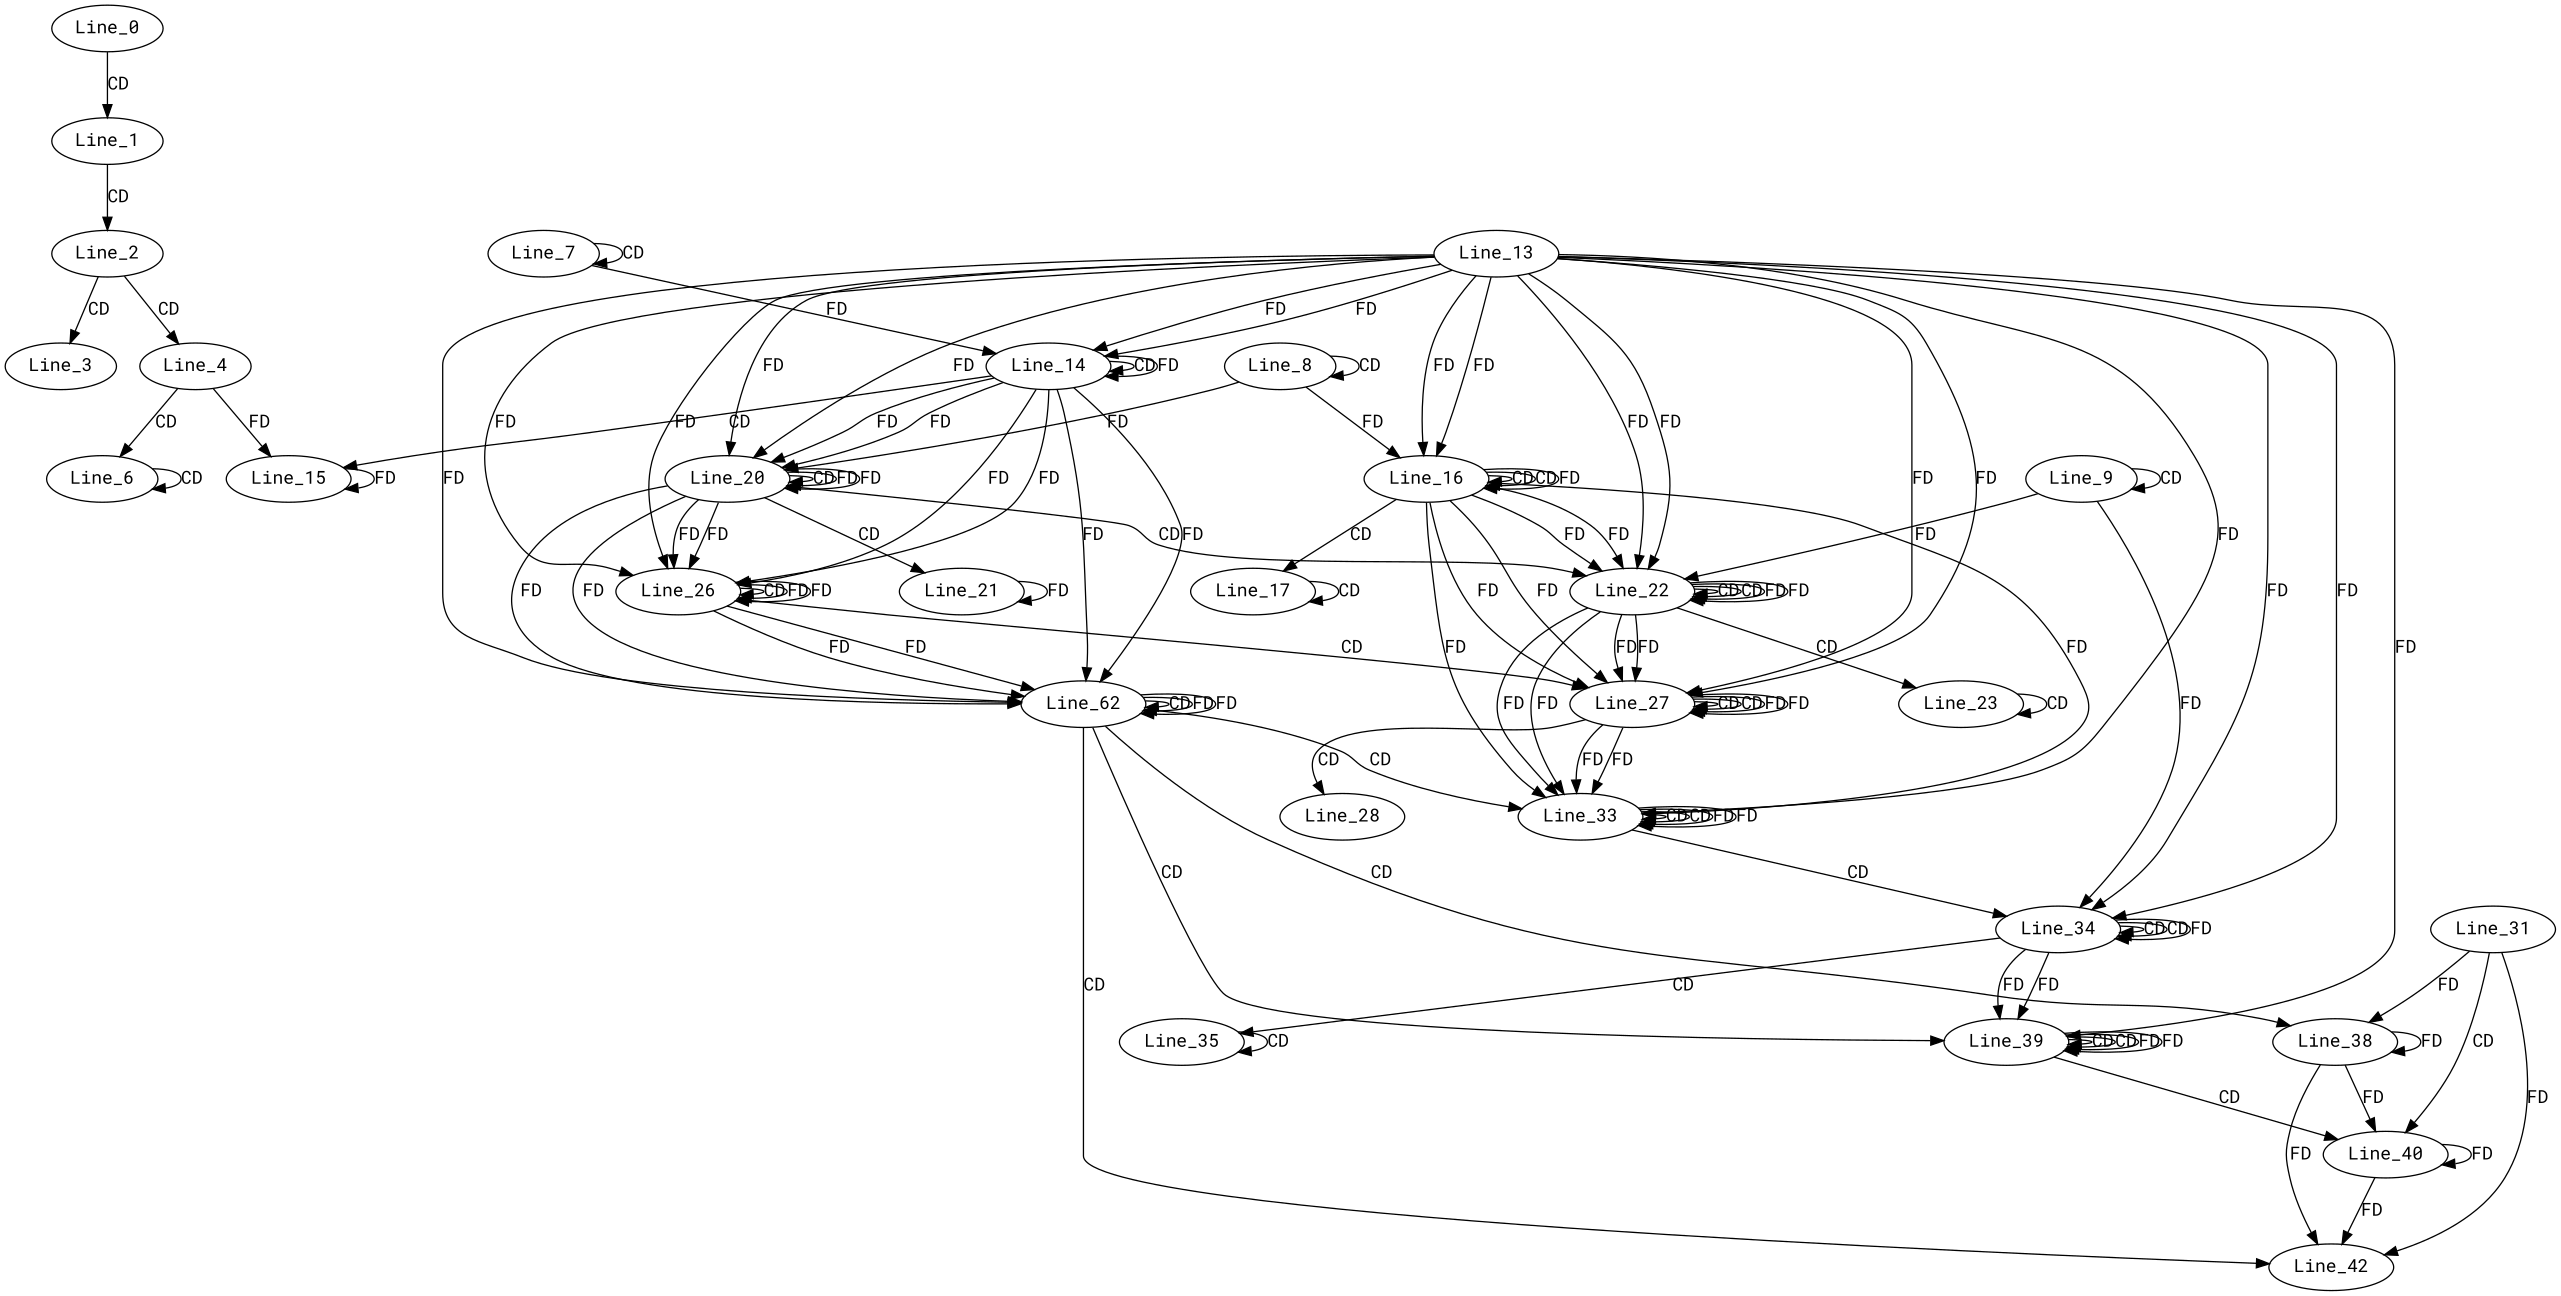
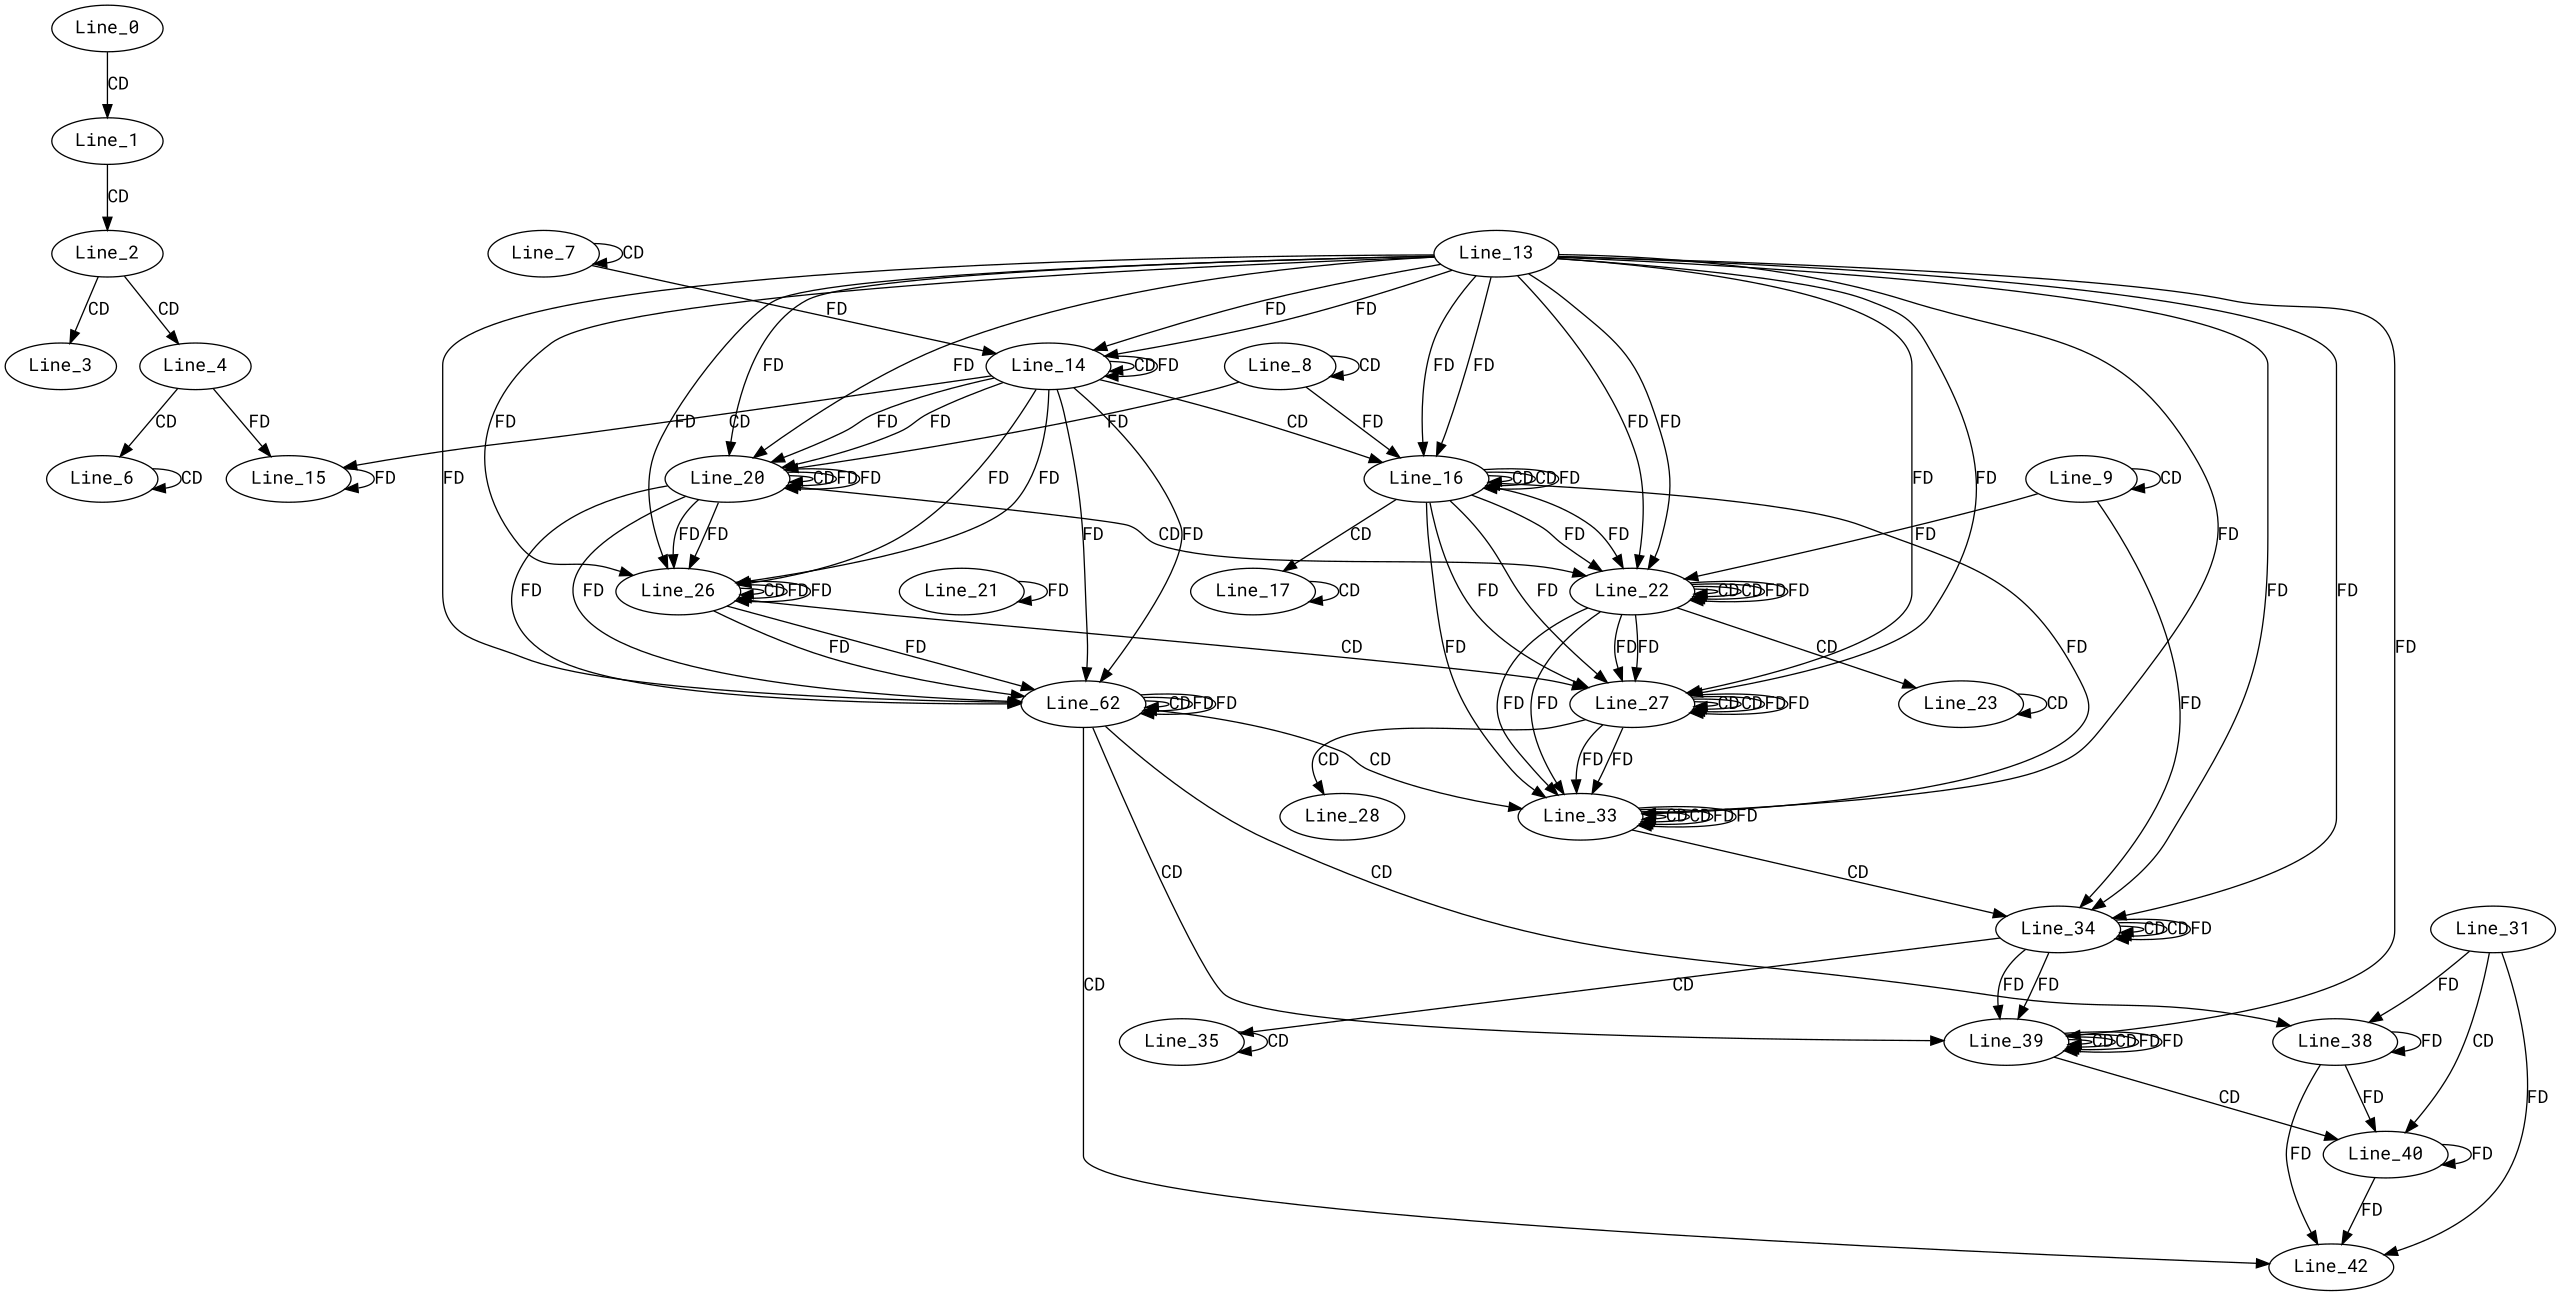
edge "Line_14" -> "Line_16": added, label "CD"
edge "Line_20" -> "Line_21": removed, label "CD"
